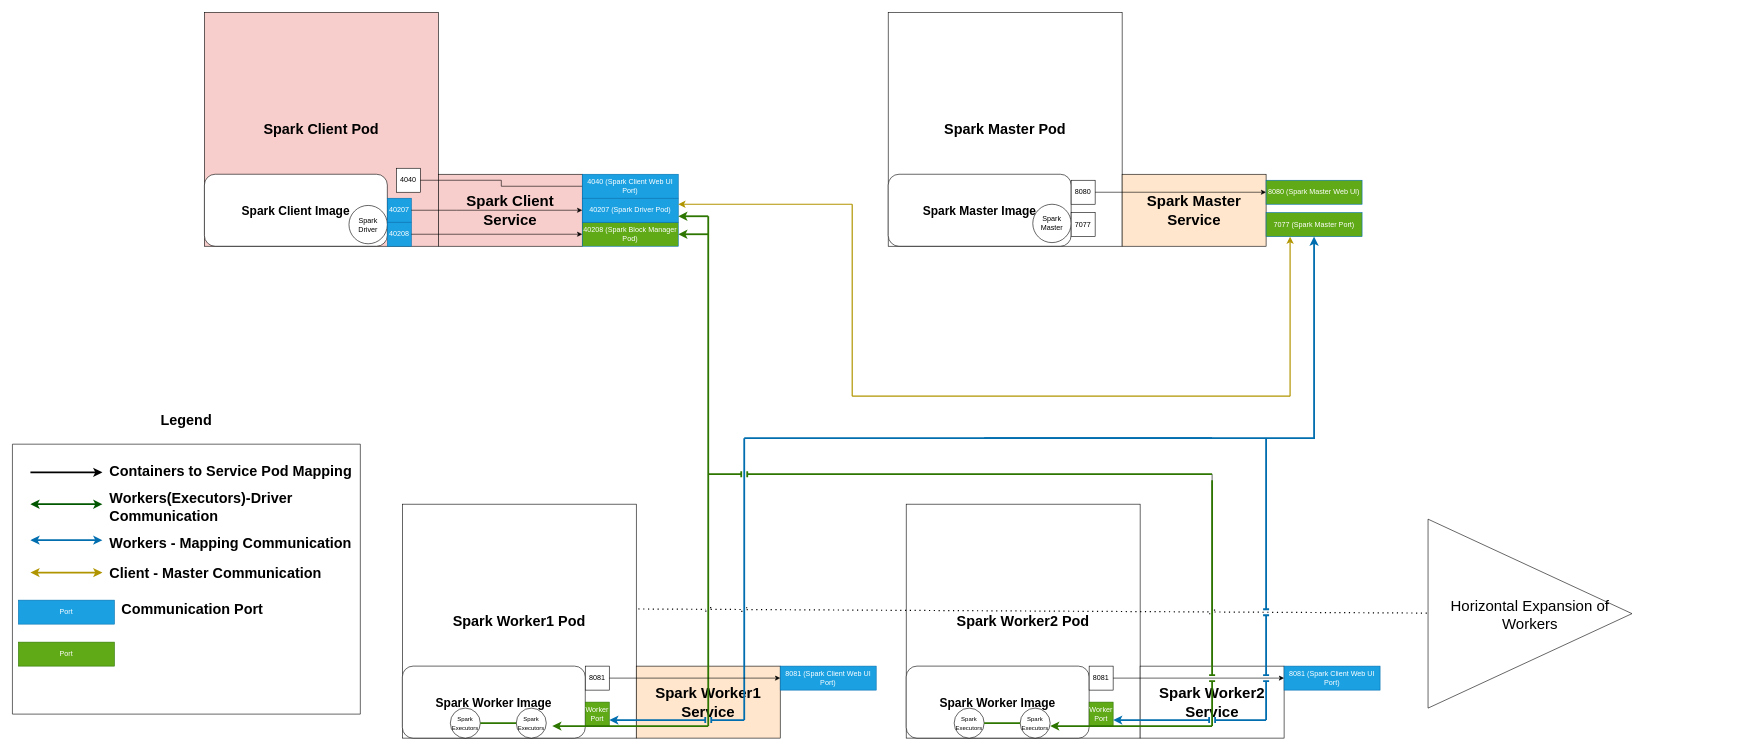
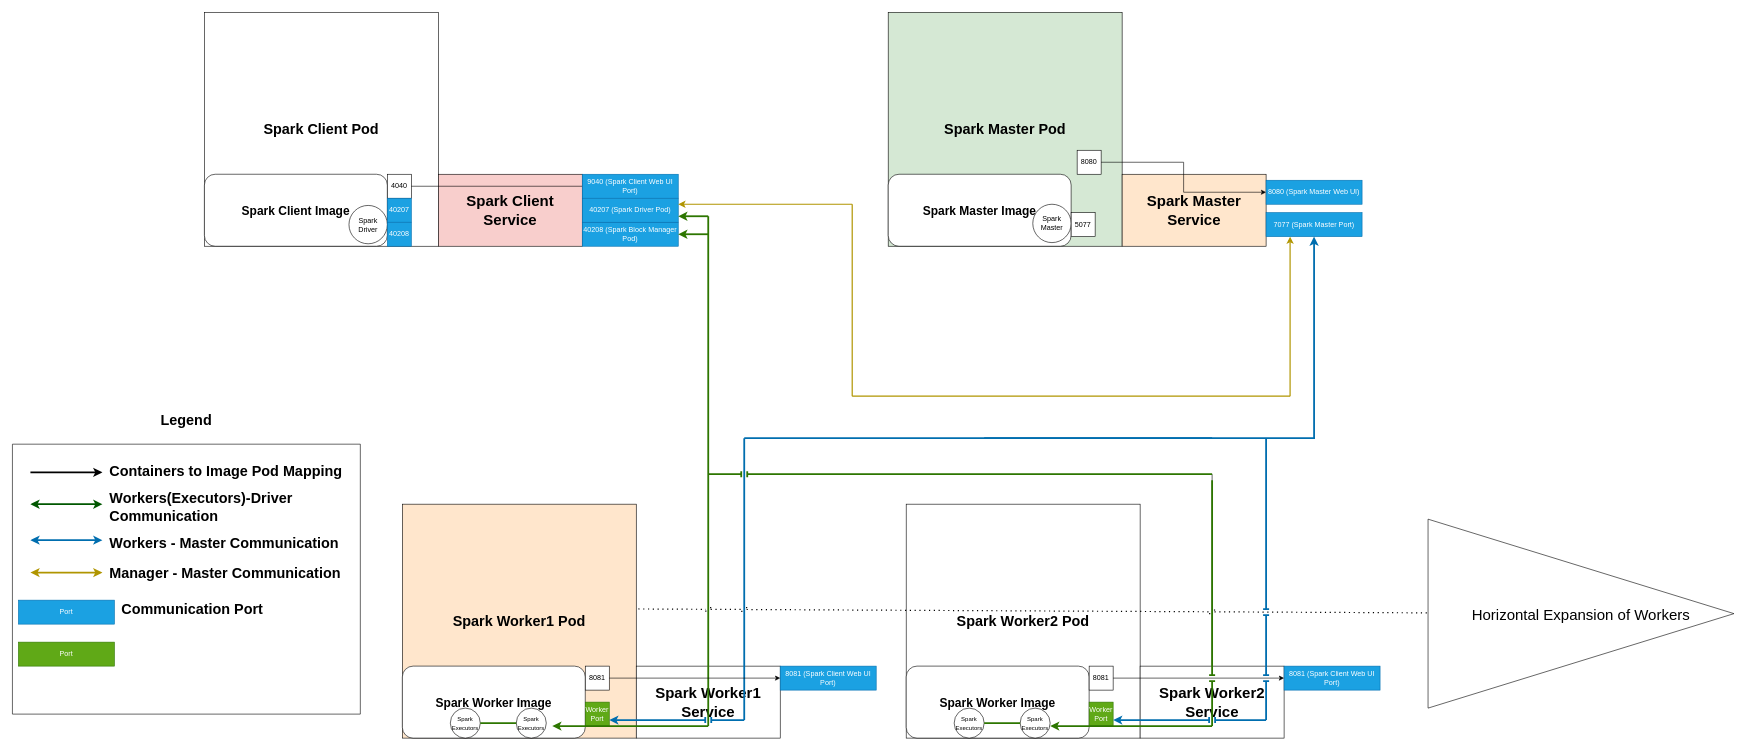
node "Spark Client Pod": fillcolor #f8cecc -> #ffffff
node "Spark Master Pod": fillcolor #ffffff -> #d5e8d4
node "4040": moved (408, 180) -> (399, 186)
node "4040 (Spark Client Web UI Port)": label "4040 (Spark Client Web UI Port)" -> "9040 (Spark Client Web UI Port)"
node "8080": moved (1083, 192) -> (1089, 162)
node "8080 (Spark Master Web UI)": fillcolor #60a917 -> #1ba1e2
edge "40207" -> "40207 (Spark Driver Pod)": removed
node "7077": label "7077" -> "5077"
node "7077 (Spark Master Port)": fillcolor #60a917 -> #1ba1e2
edge "40208" -> "40208 (Spark Block Manager Pod)": removed
node "40208 (Spark Block Manager Pod)": fillcolor #60a917 -> #1ba1e2
node "Containers to Service Pod Mapping": label "Containers to Service Pod Mapping" -> "Containers to Image Pod Mapping"
node "Workers - Mapping Communication": label "Workers - Mapping Communication" -> "Workers - Master Communication"
node "Client - Master Communication": label "Client - Master Communication" -> "Manager - Master Communication"
node "Horizontal Expansion of Workers": size 204x189 -> 306x189
node "Spark Worker1 Pod": fillcolor #ffffff -> #ffe6cc
node "Spark Worker1 Service": fillcolor #ffe6cc -> #ffffff
